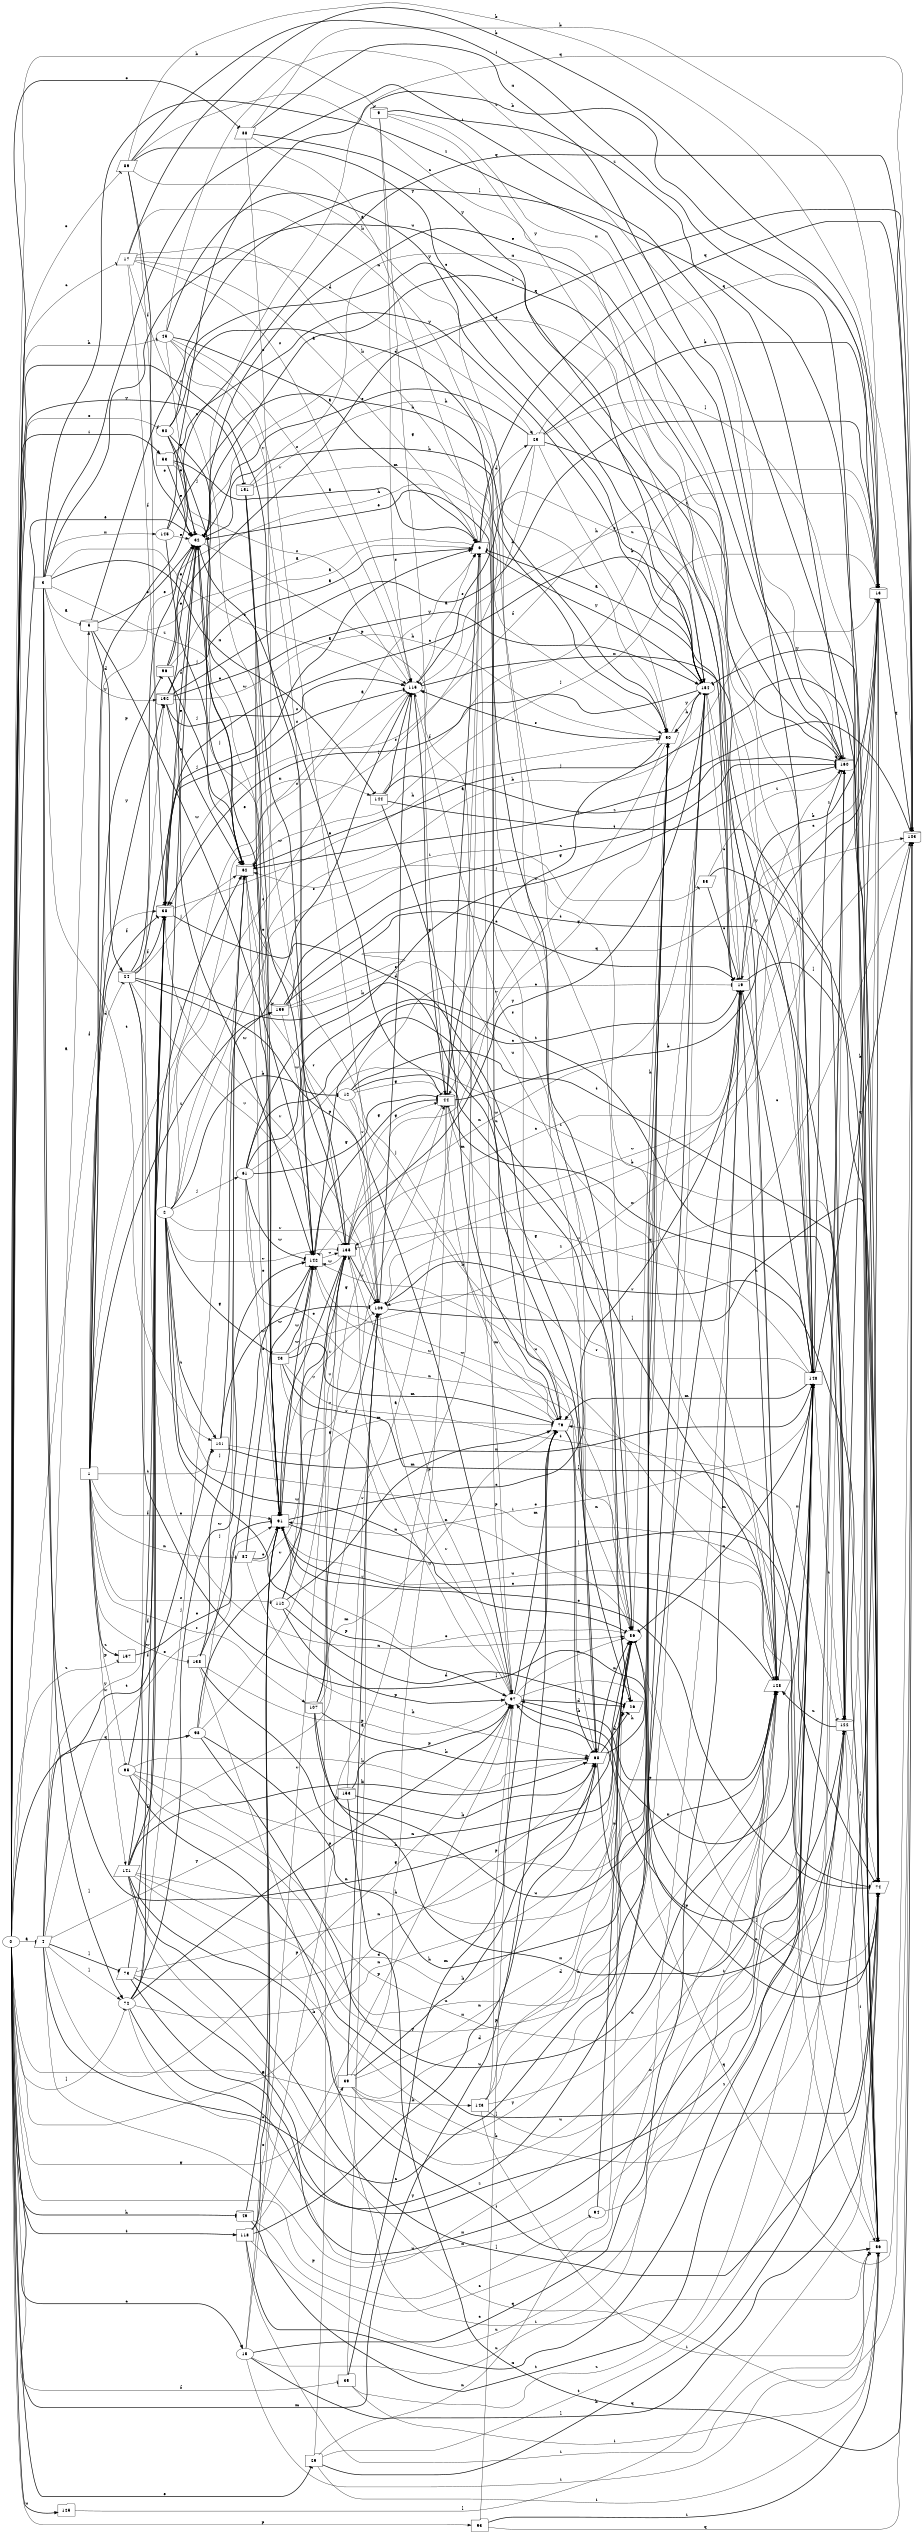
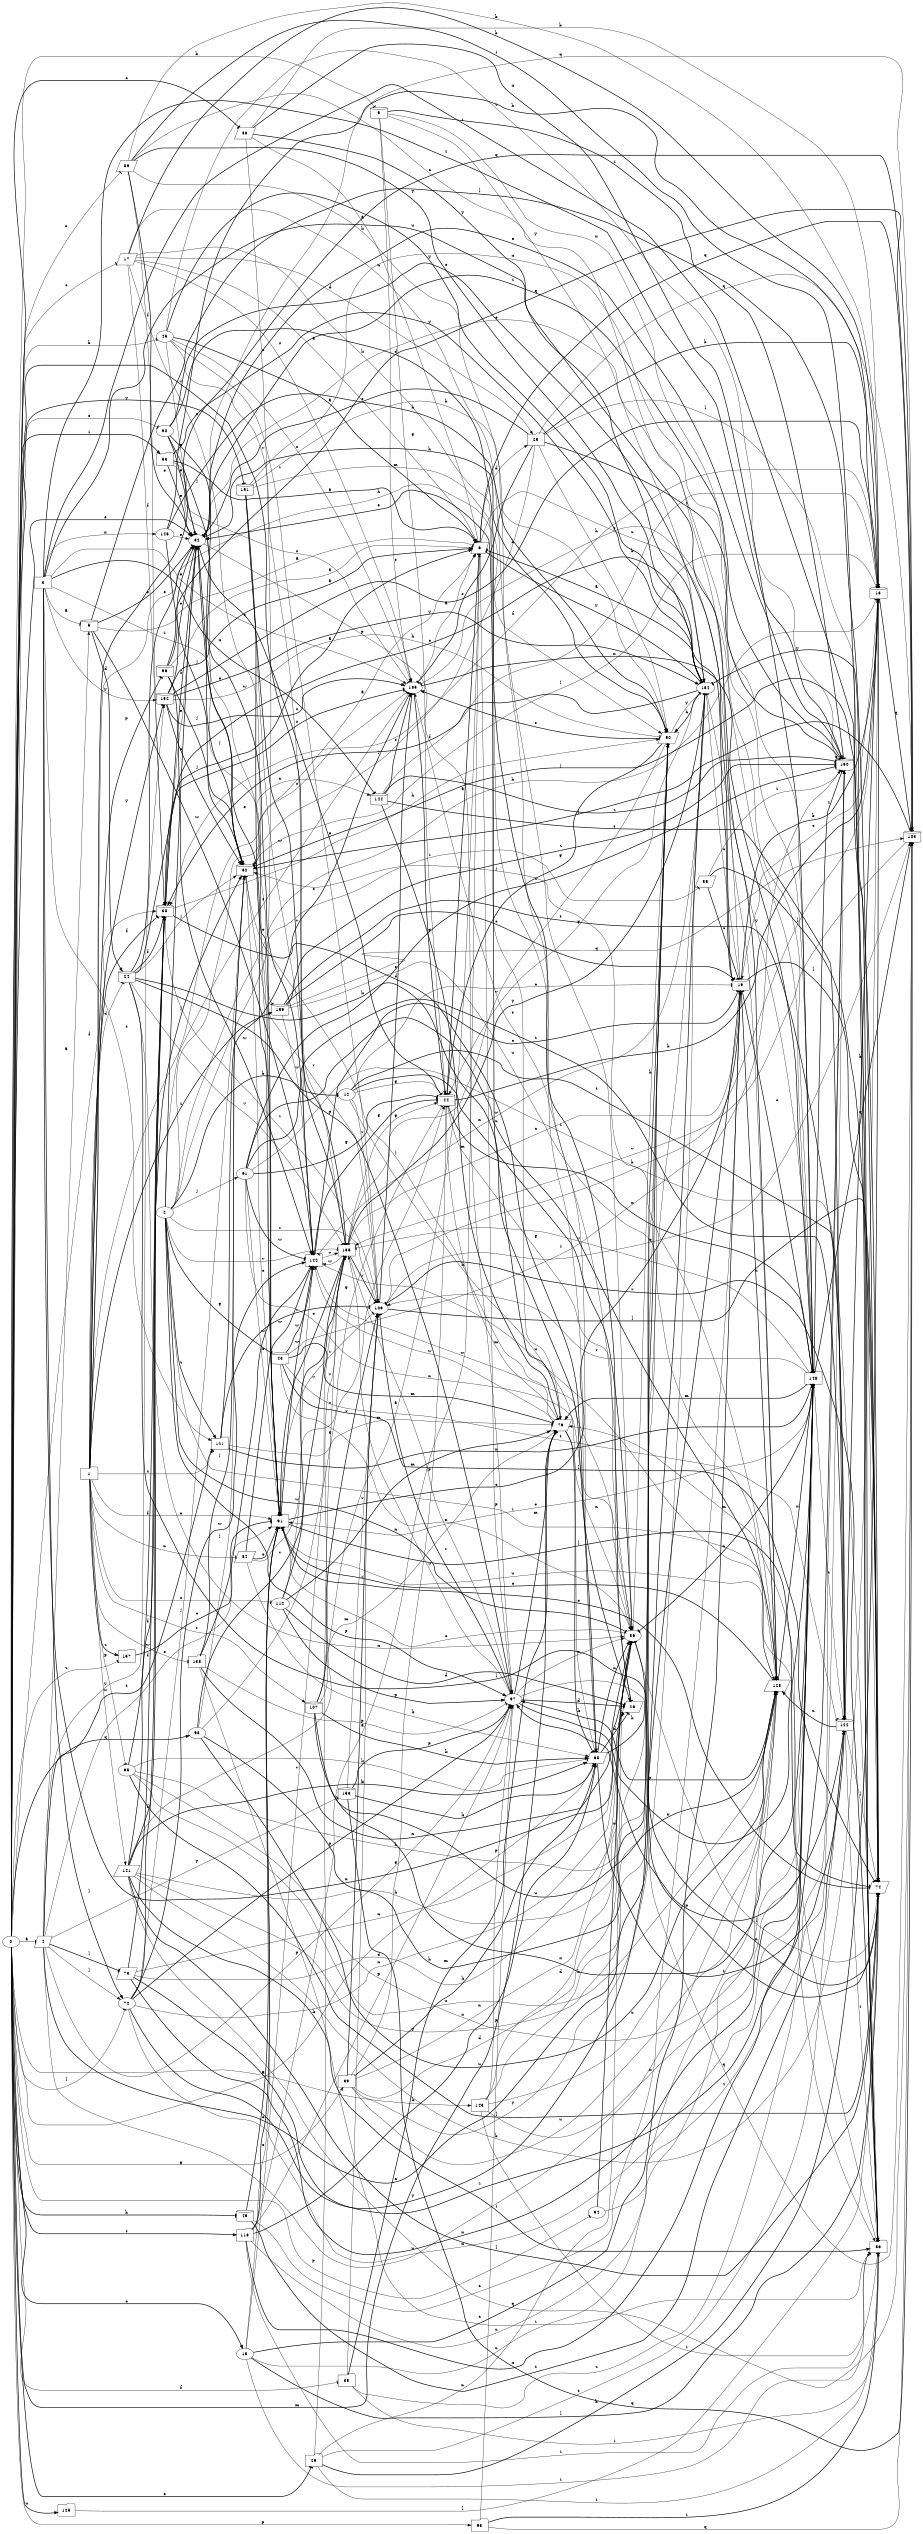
node "115": label "115" -> "185"
edge "97" -> "109": style solid -> bold
